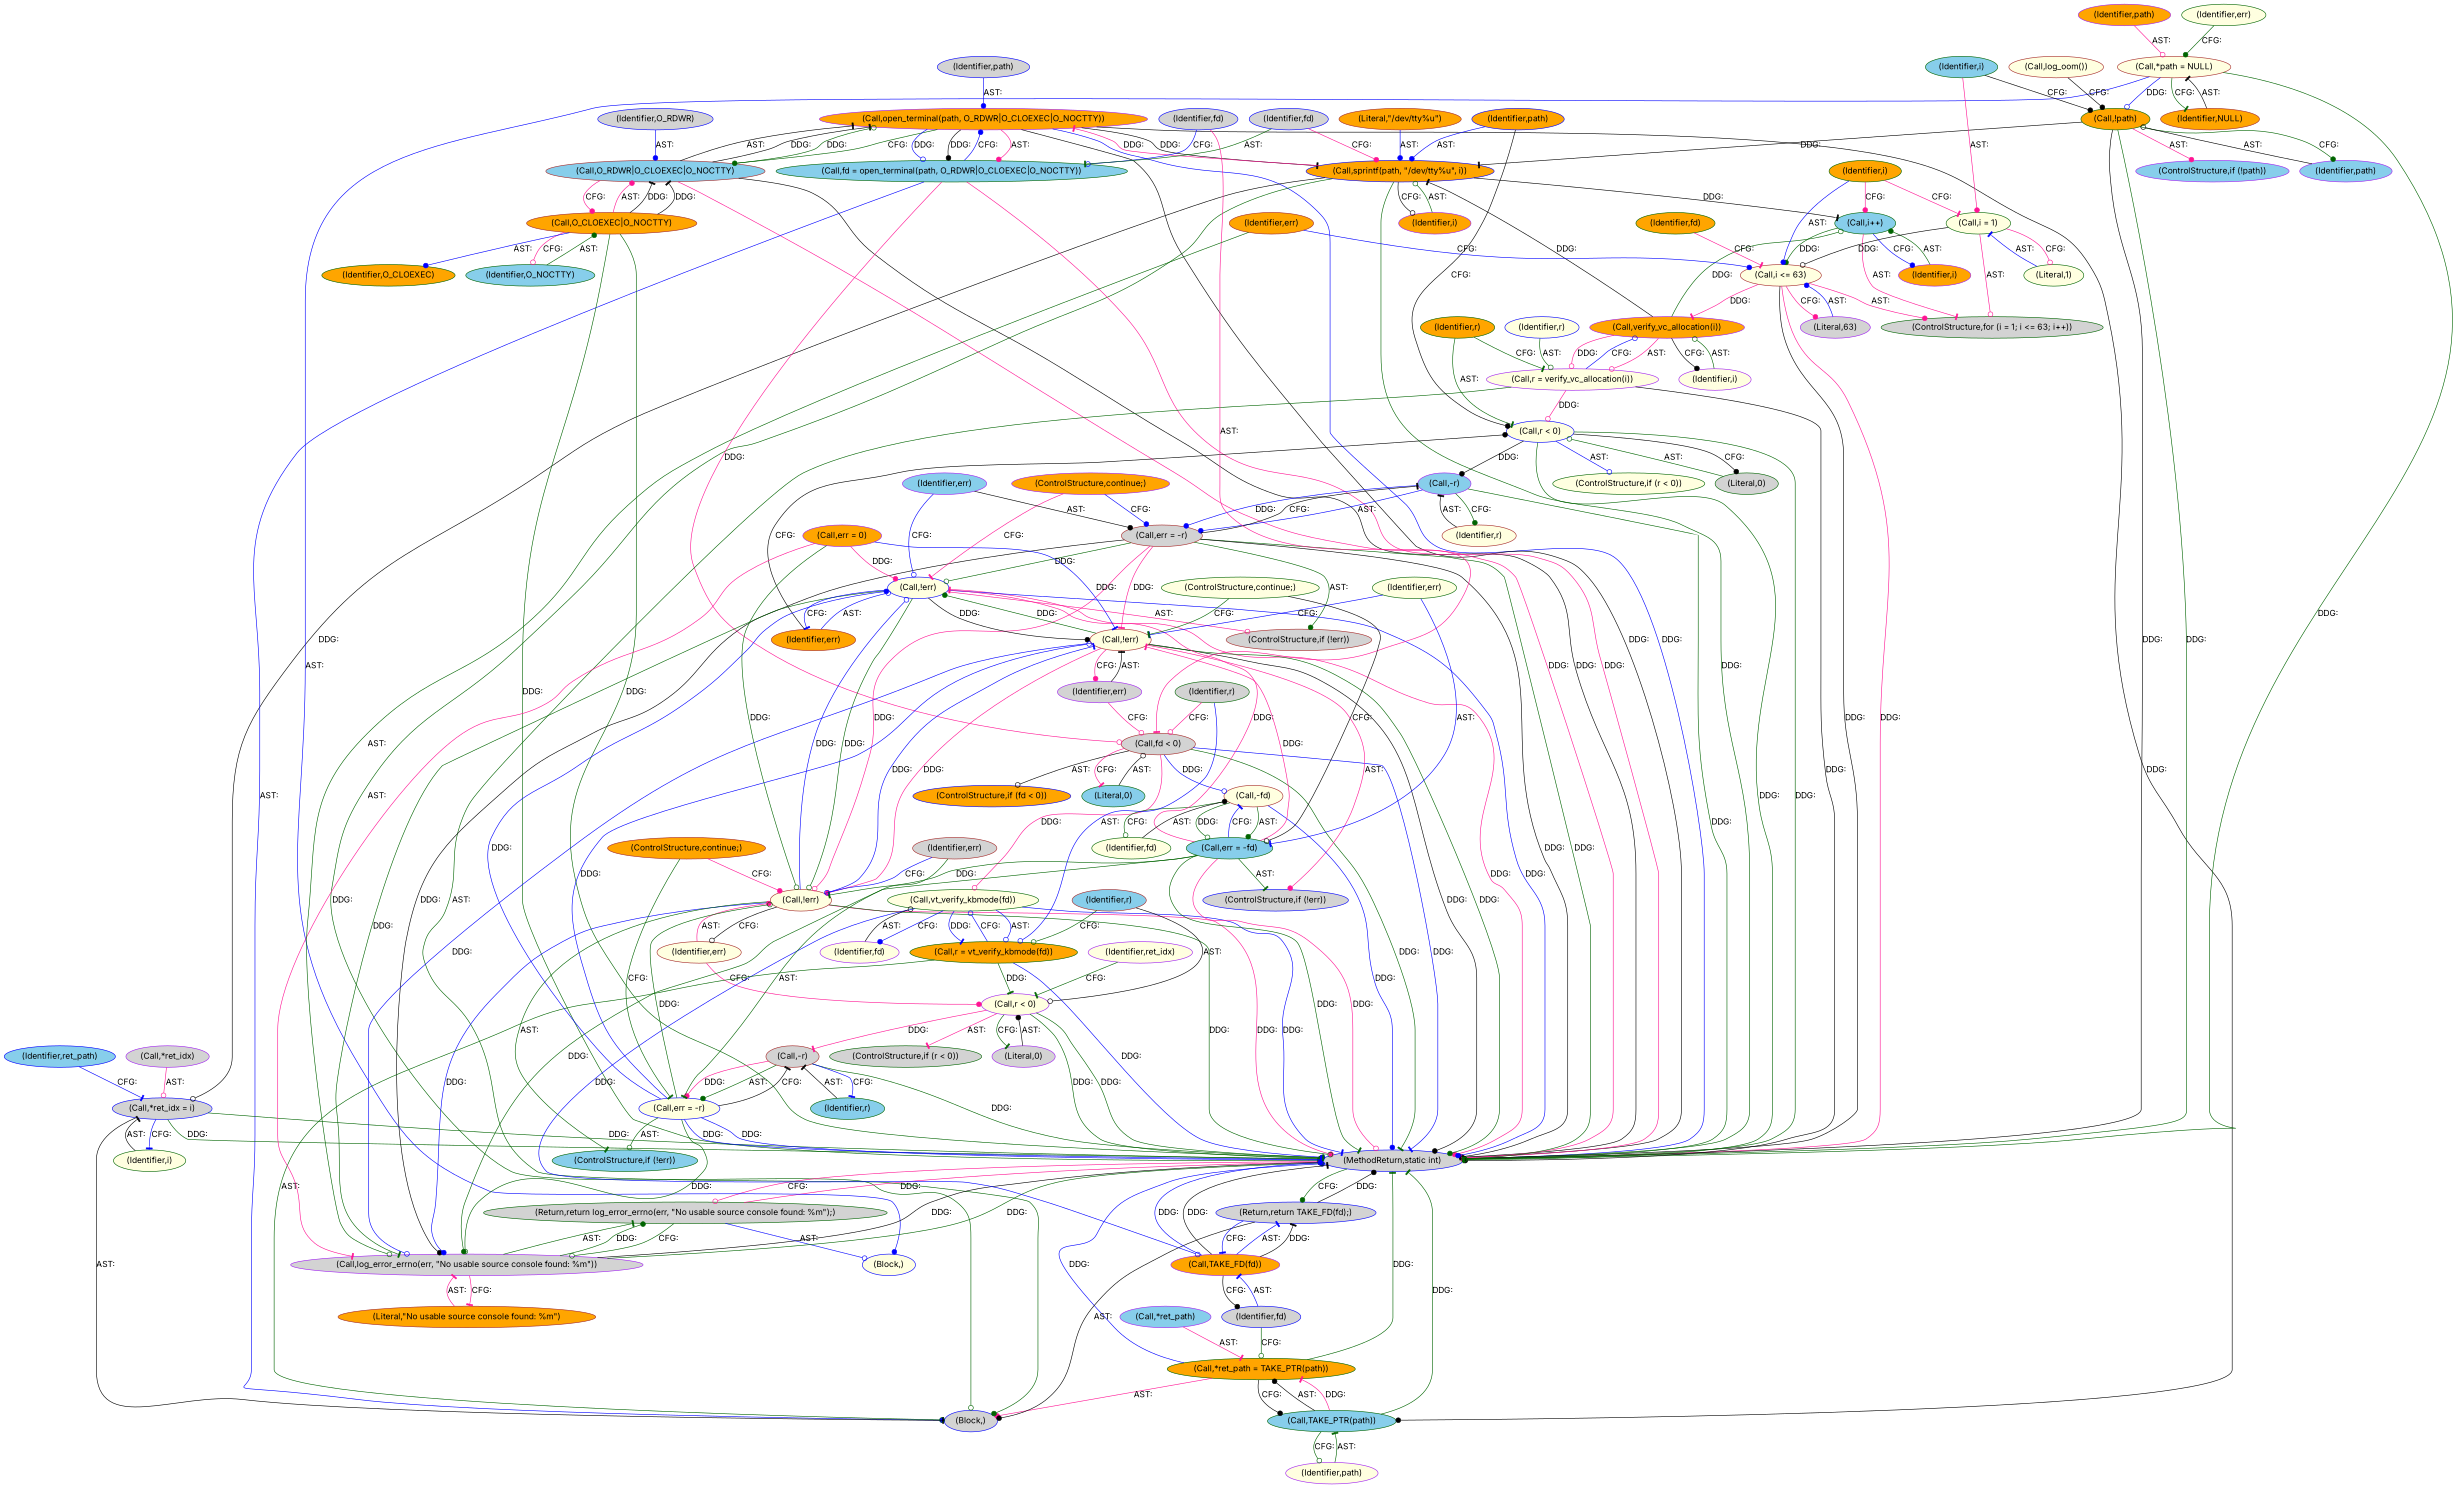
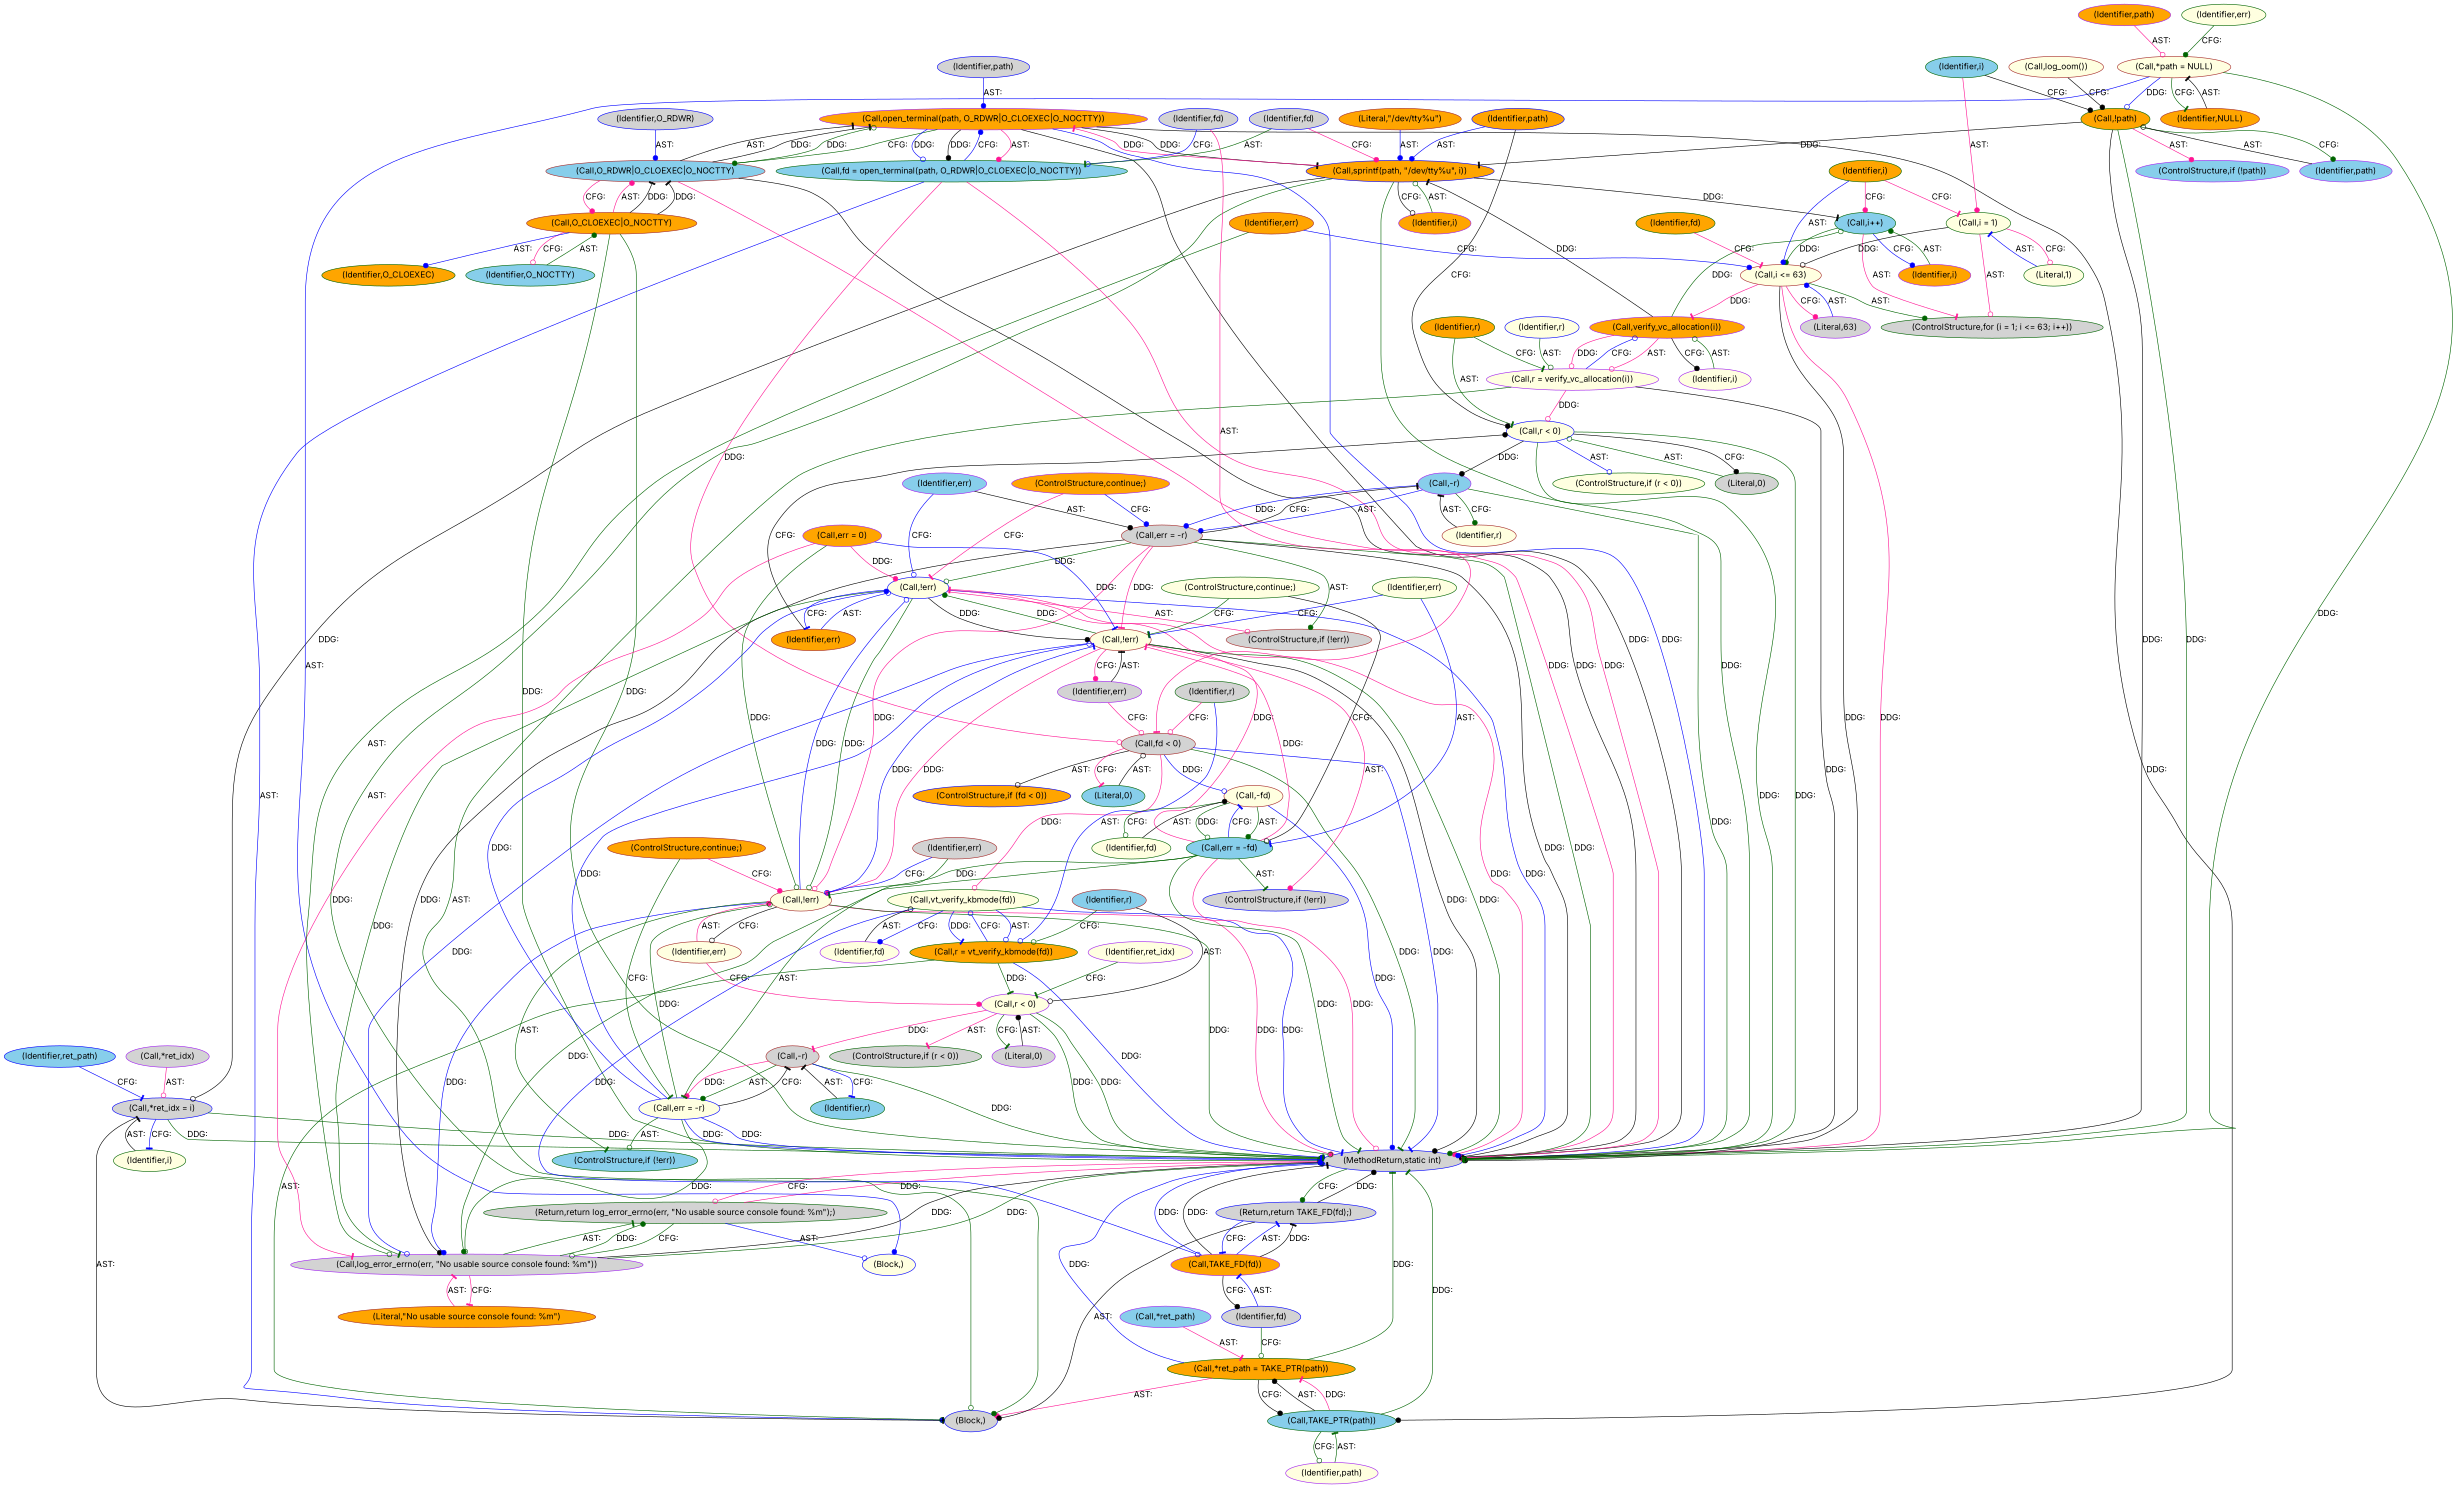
edge "(Call,i <= 63)" -> "(ControlStructure,for (i = 1; i <= 63; i++))": color deeppink -> darkgreen
